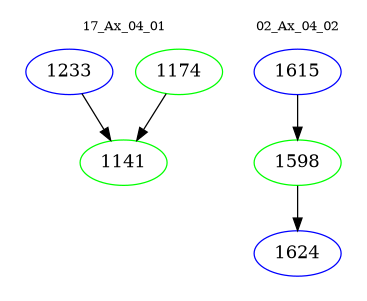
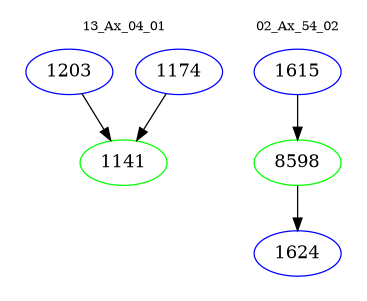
cluster "17_Ax_04_01": label "17_Ax_04_01" -> "13_Ax_04_01"
cluster "02_Ax_04_02": label "02_Ax_04_02" -> "02_Ax_54_02"
node "1233": label "1233" -> "1203"
node "1174": color green -> blue
node "1598": label "1598" -> "8598"
